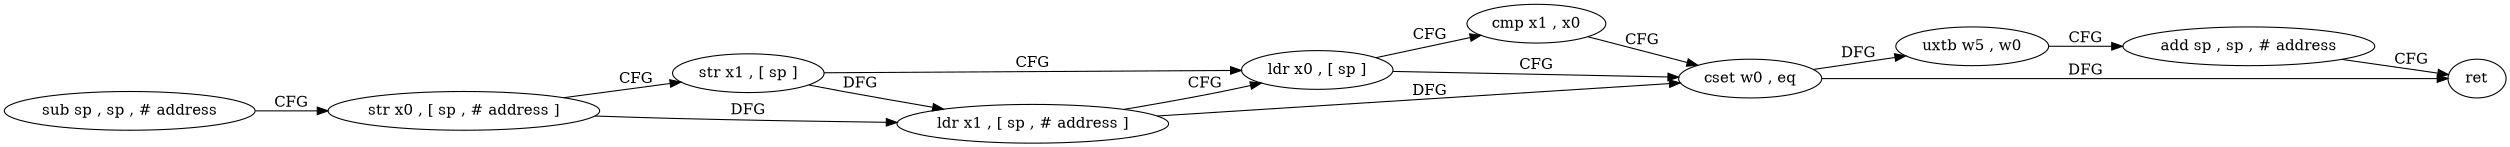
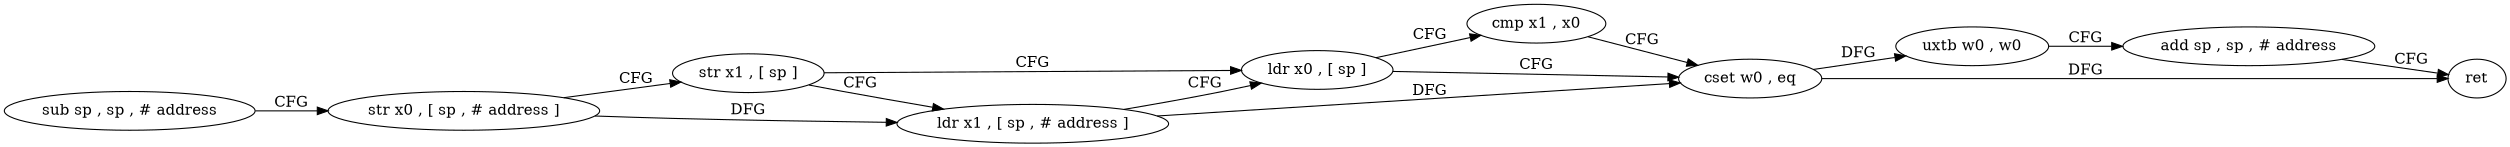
node "uxtb w5 , w0": label "uxtb w5 , w0" -> "uxtb w0 , w0"
edge "str x1 , [ sp ]" -> "ldr x1 , [ sp , # address ]": label "DFG" -> "CFG"
